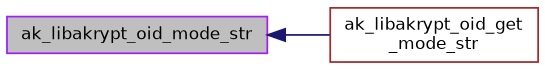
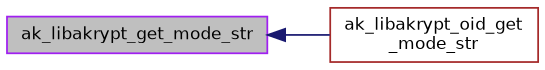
node "ak_libakrypt_oid_mode_str": label "ak_libakrypt_oid_mode_str" -> "ak_libakrypt_get_mode_str"
